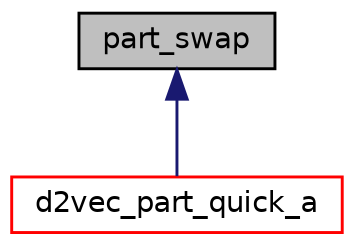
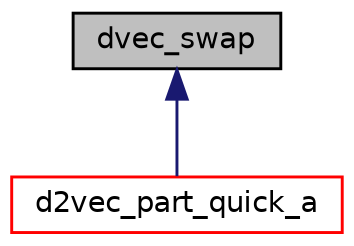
node "part_swap": label "part_swap" -> "dvec_swap"
